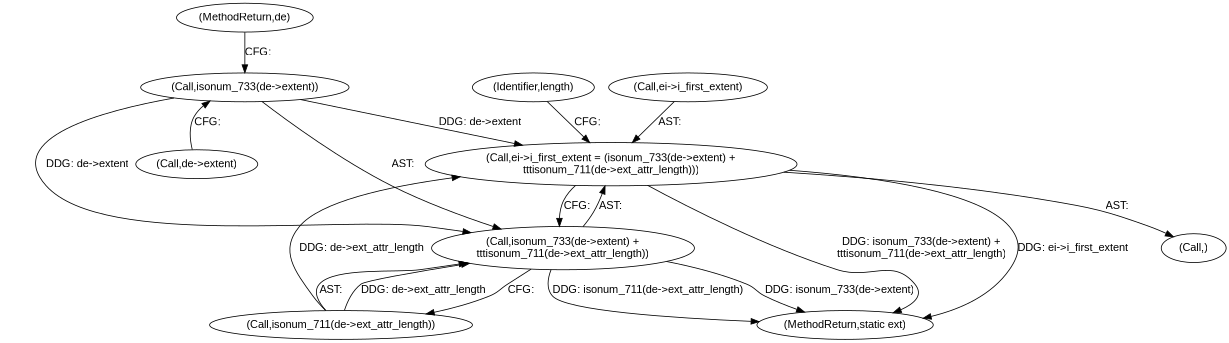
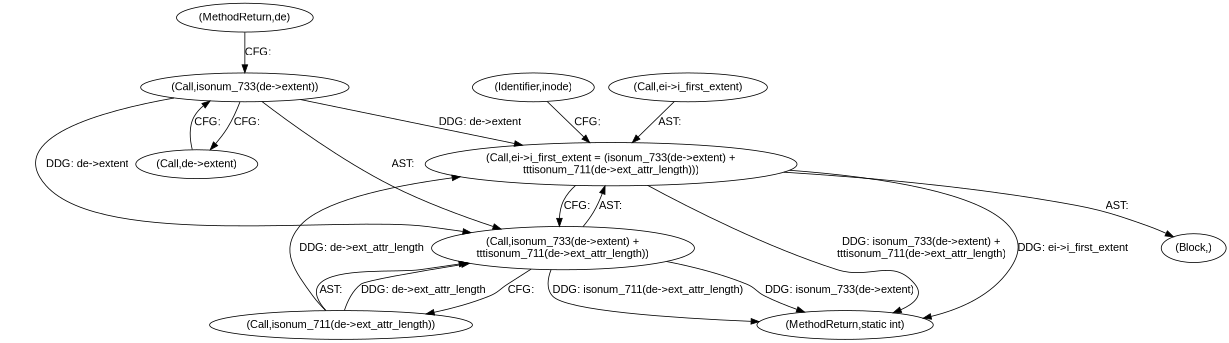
node "(Identifier,length)": label "(Identifier,length)" -> "(Identifier,inode)"
edge "(Call,isonum_733(de->extent))" -> "(Call,de->extent)": added, label "CFG:"
node "(Call,)": label "(Call,)" -> "(Block,)"
node "(MethodReturn,static ext)": label "(MethodReturn,static ext)" -> "(MethodReturn,static int)"
